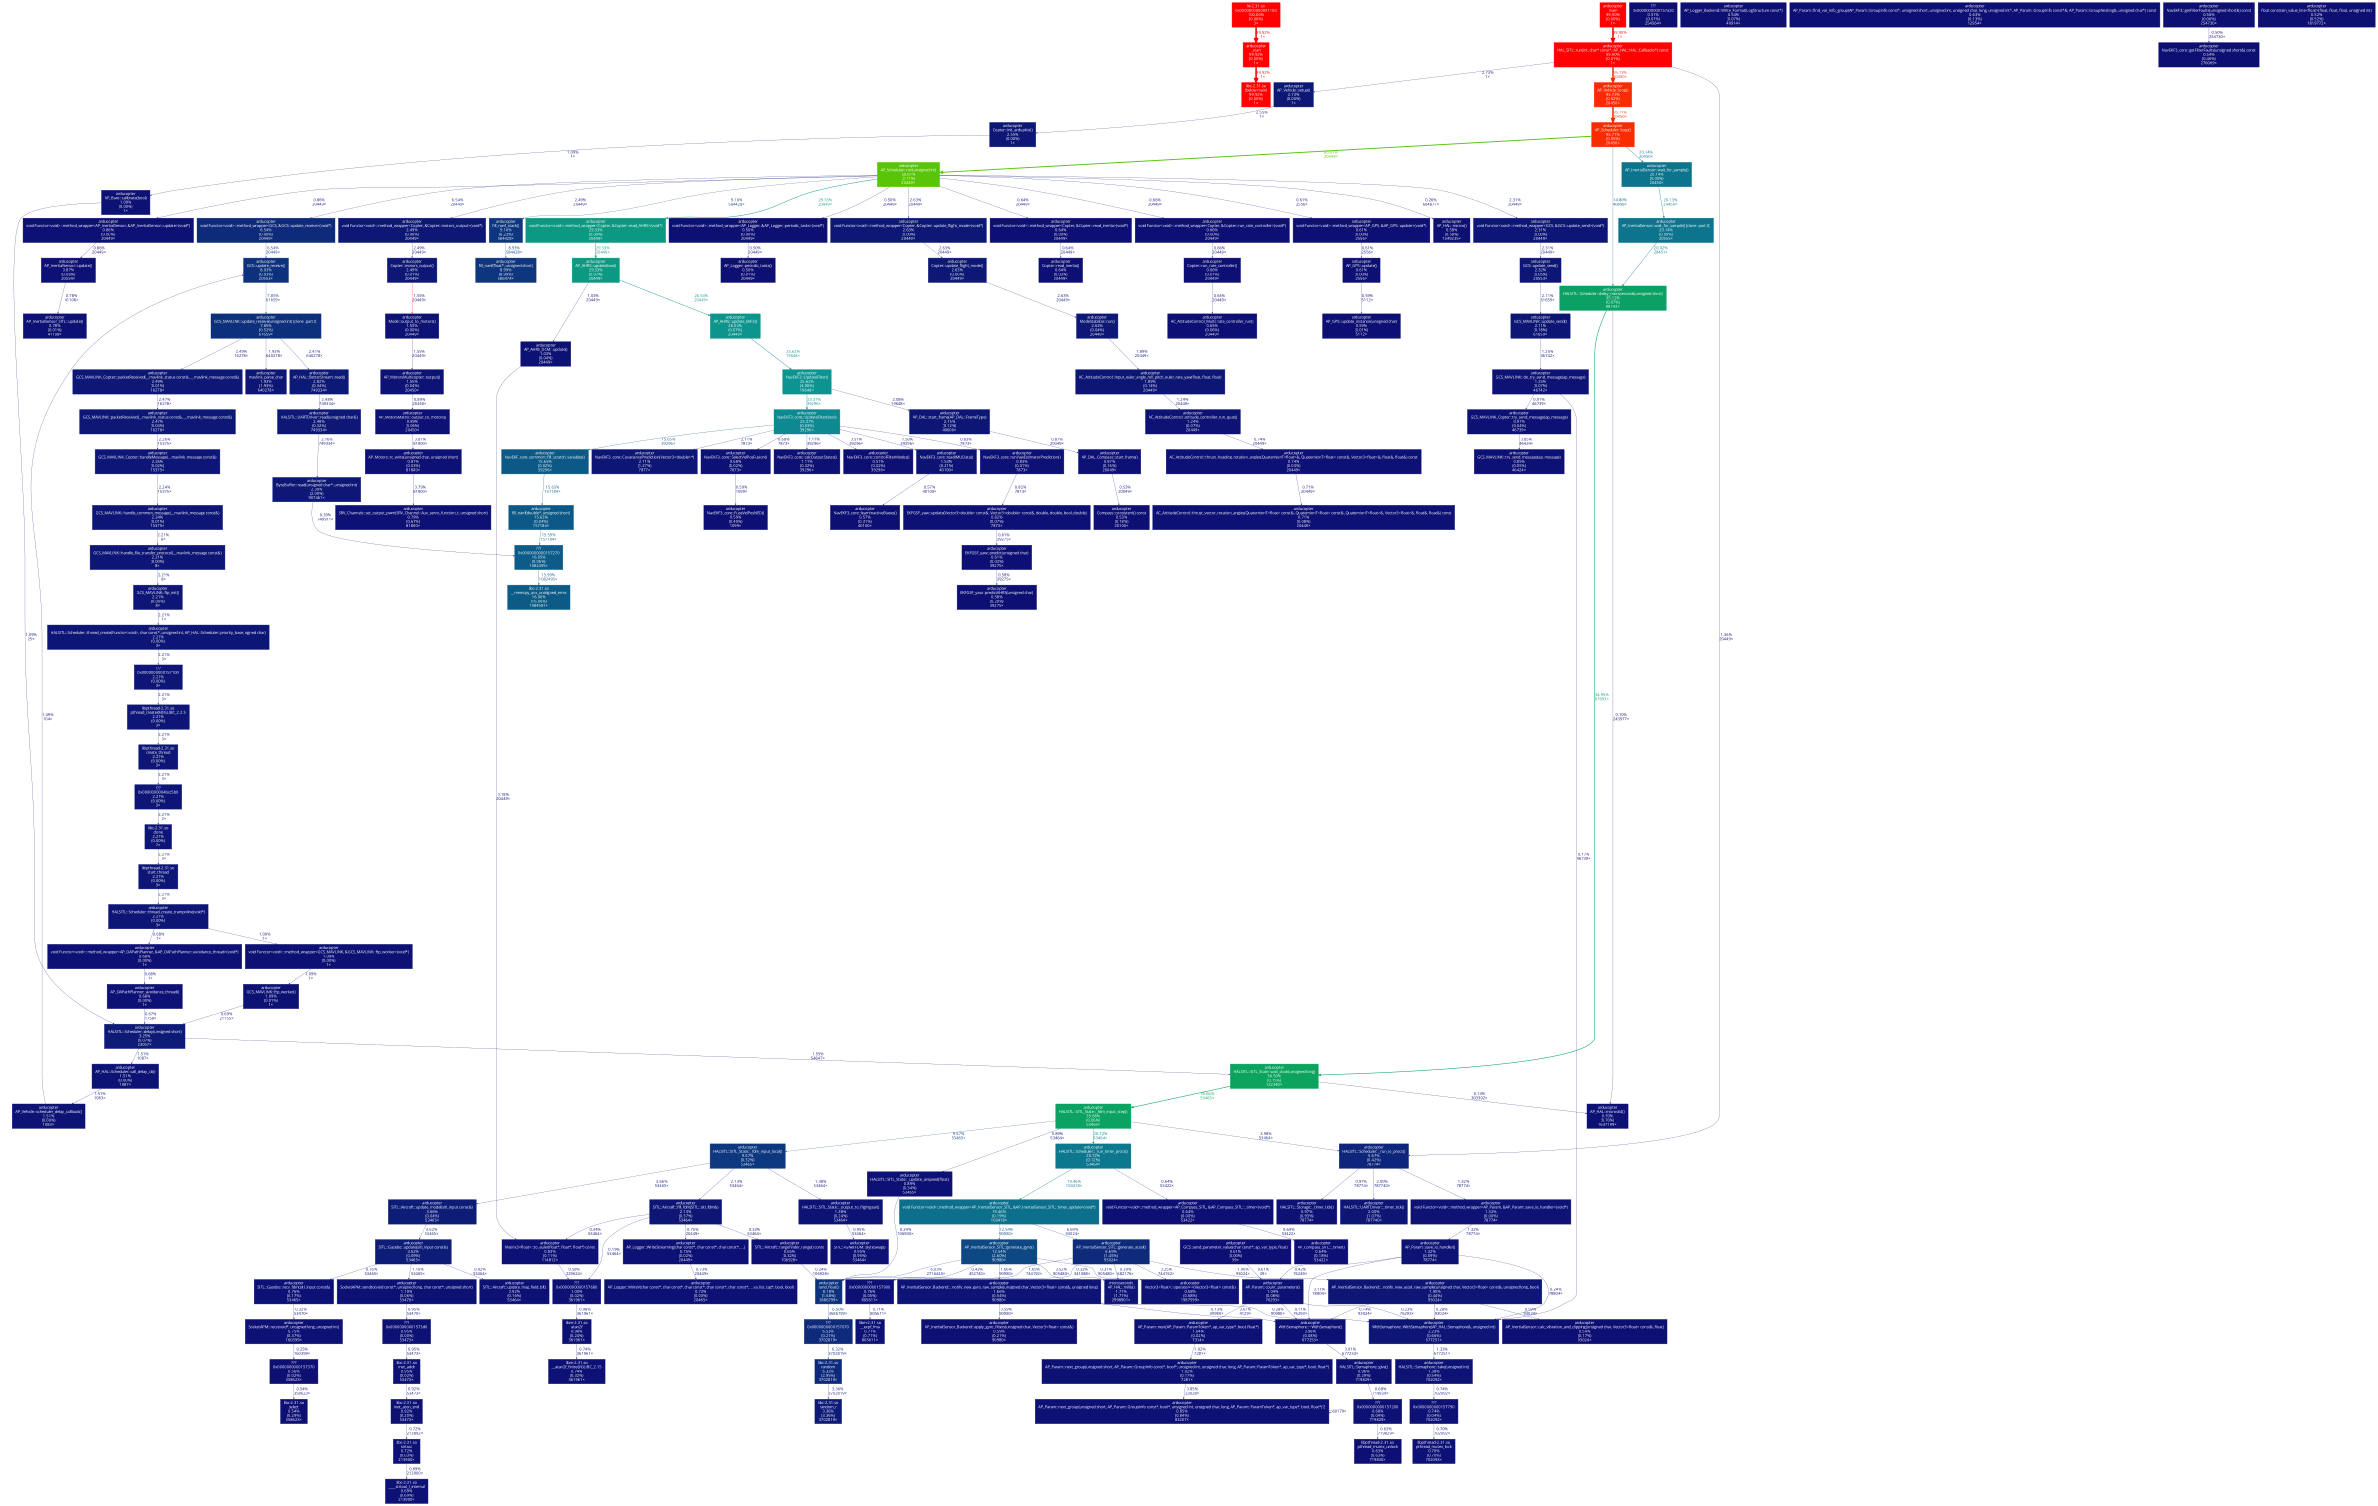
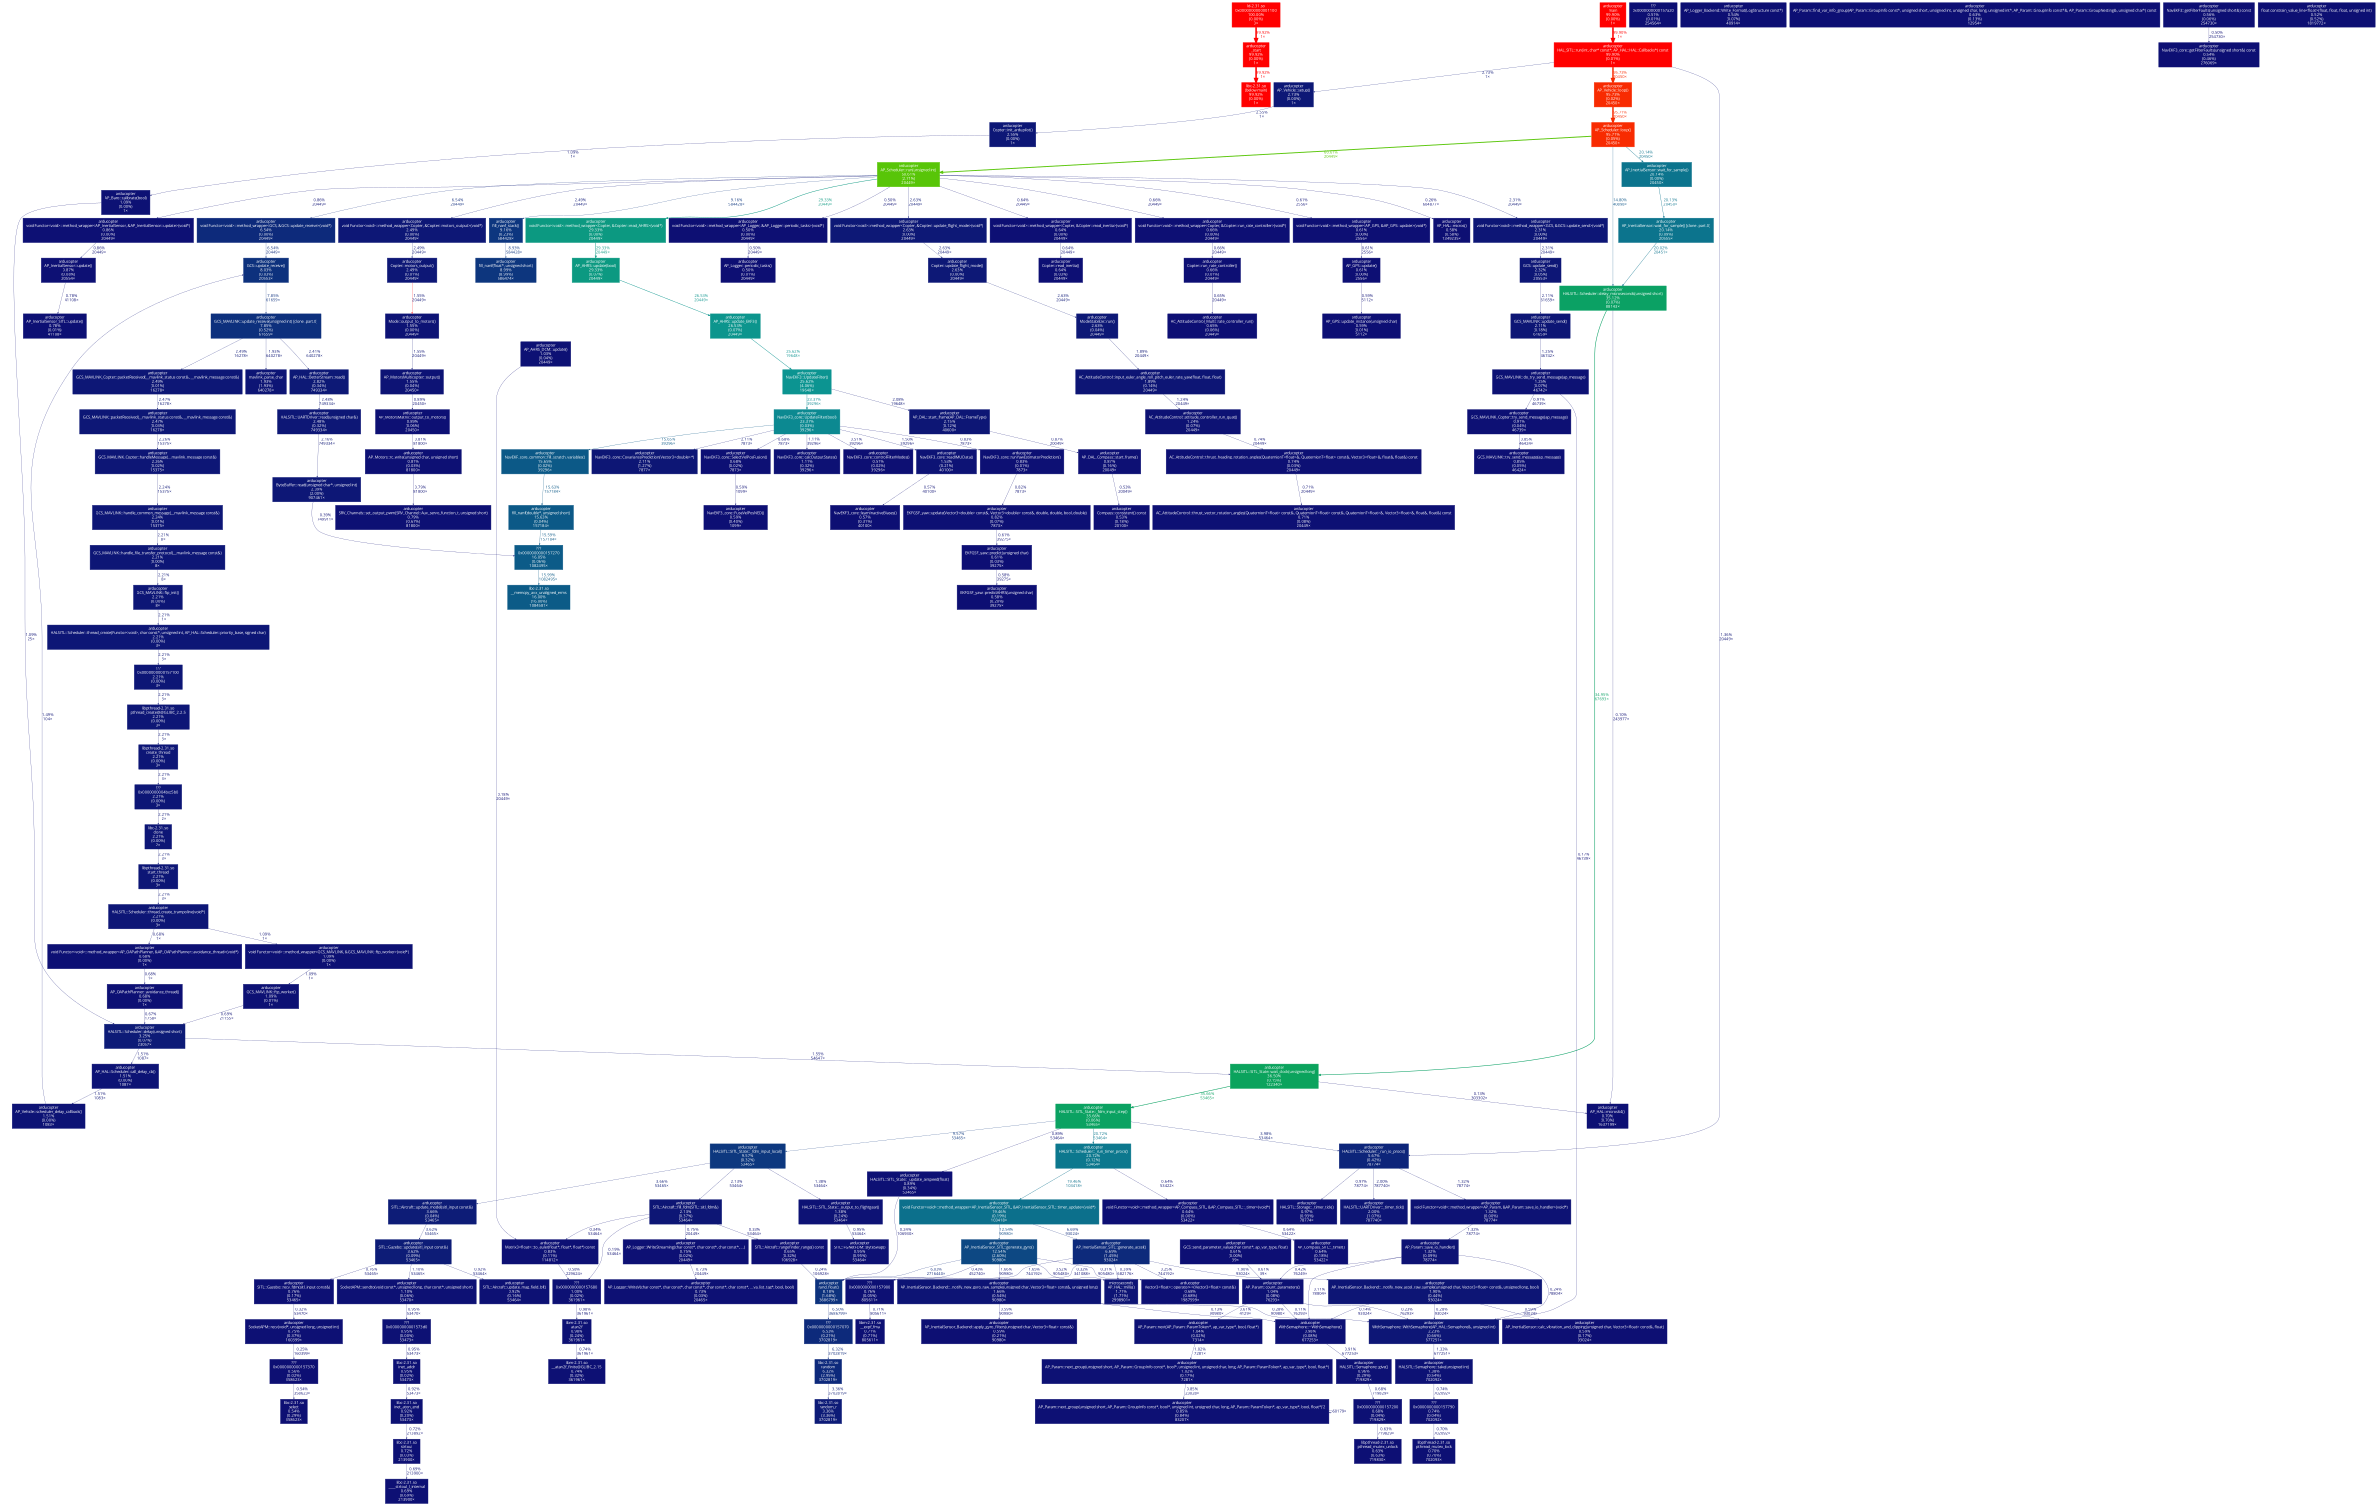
edge "arducopter AP_AHRS::update(bool) 29.33% (0.07%) 20449×" -> "arducopter AP_AHRS_DCM::update() 1.03% (0.04%) 20449×": removed, label "1.03% 20449×"
